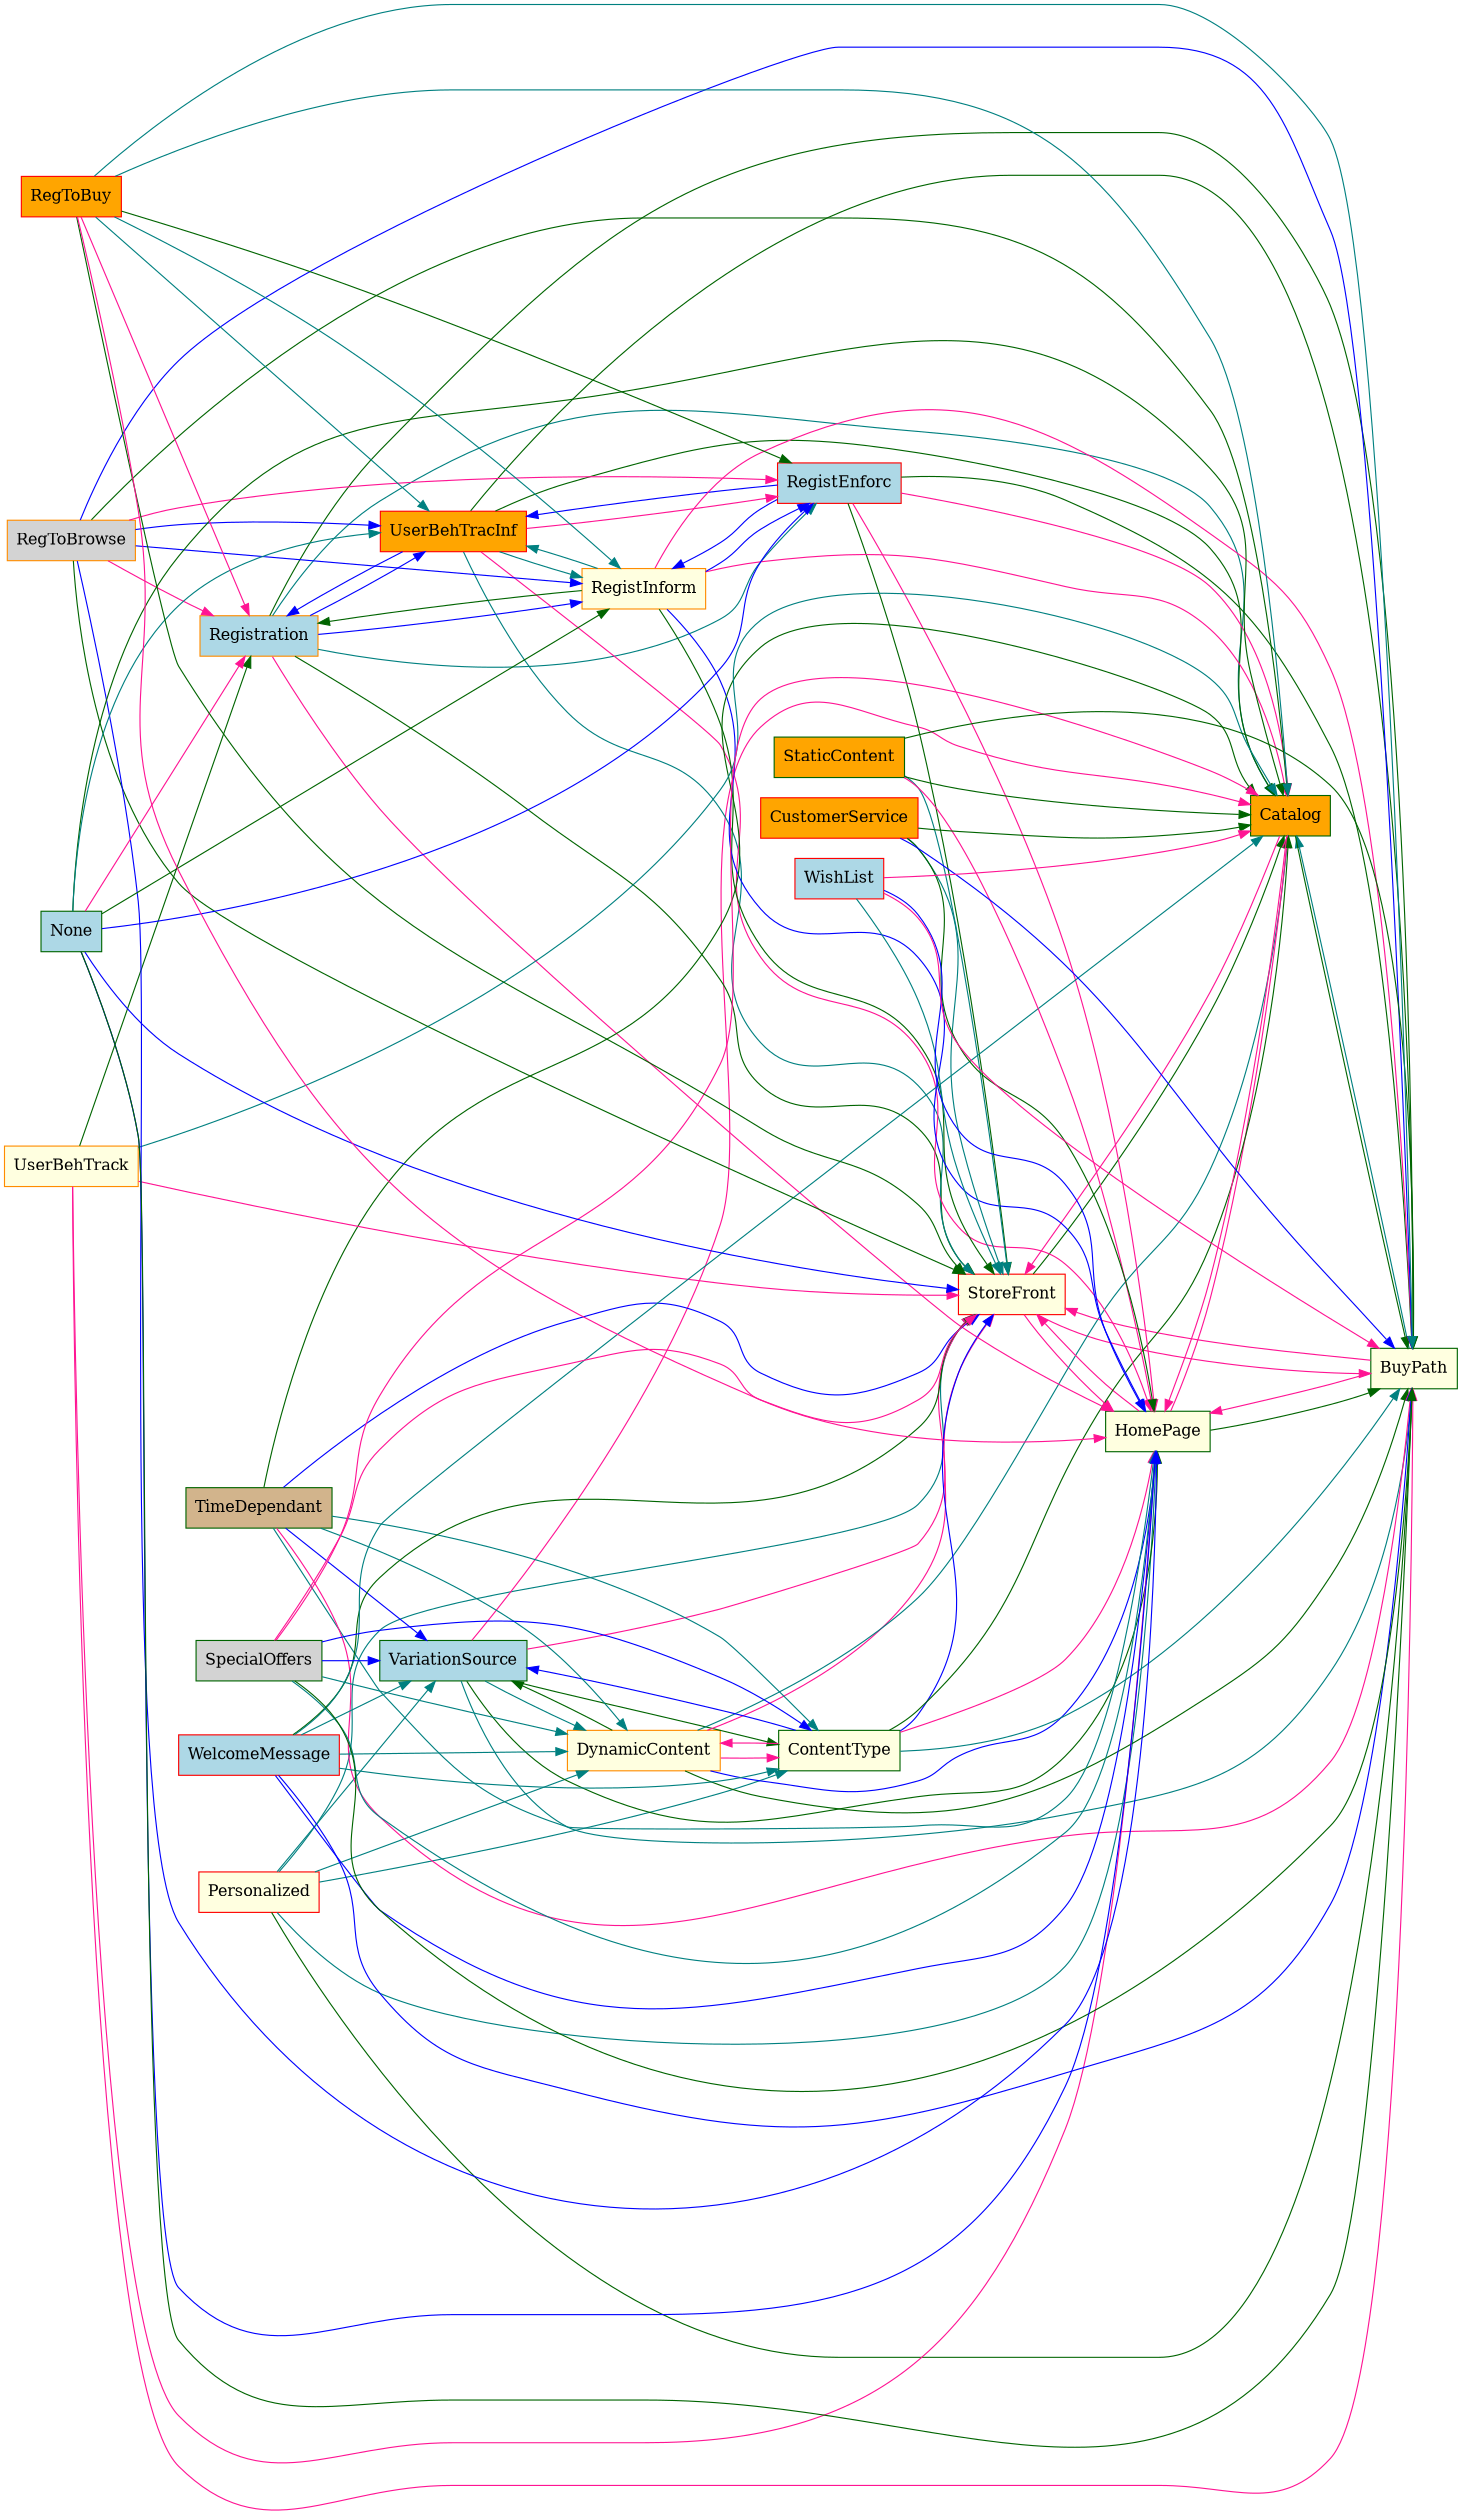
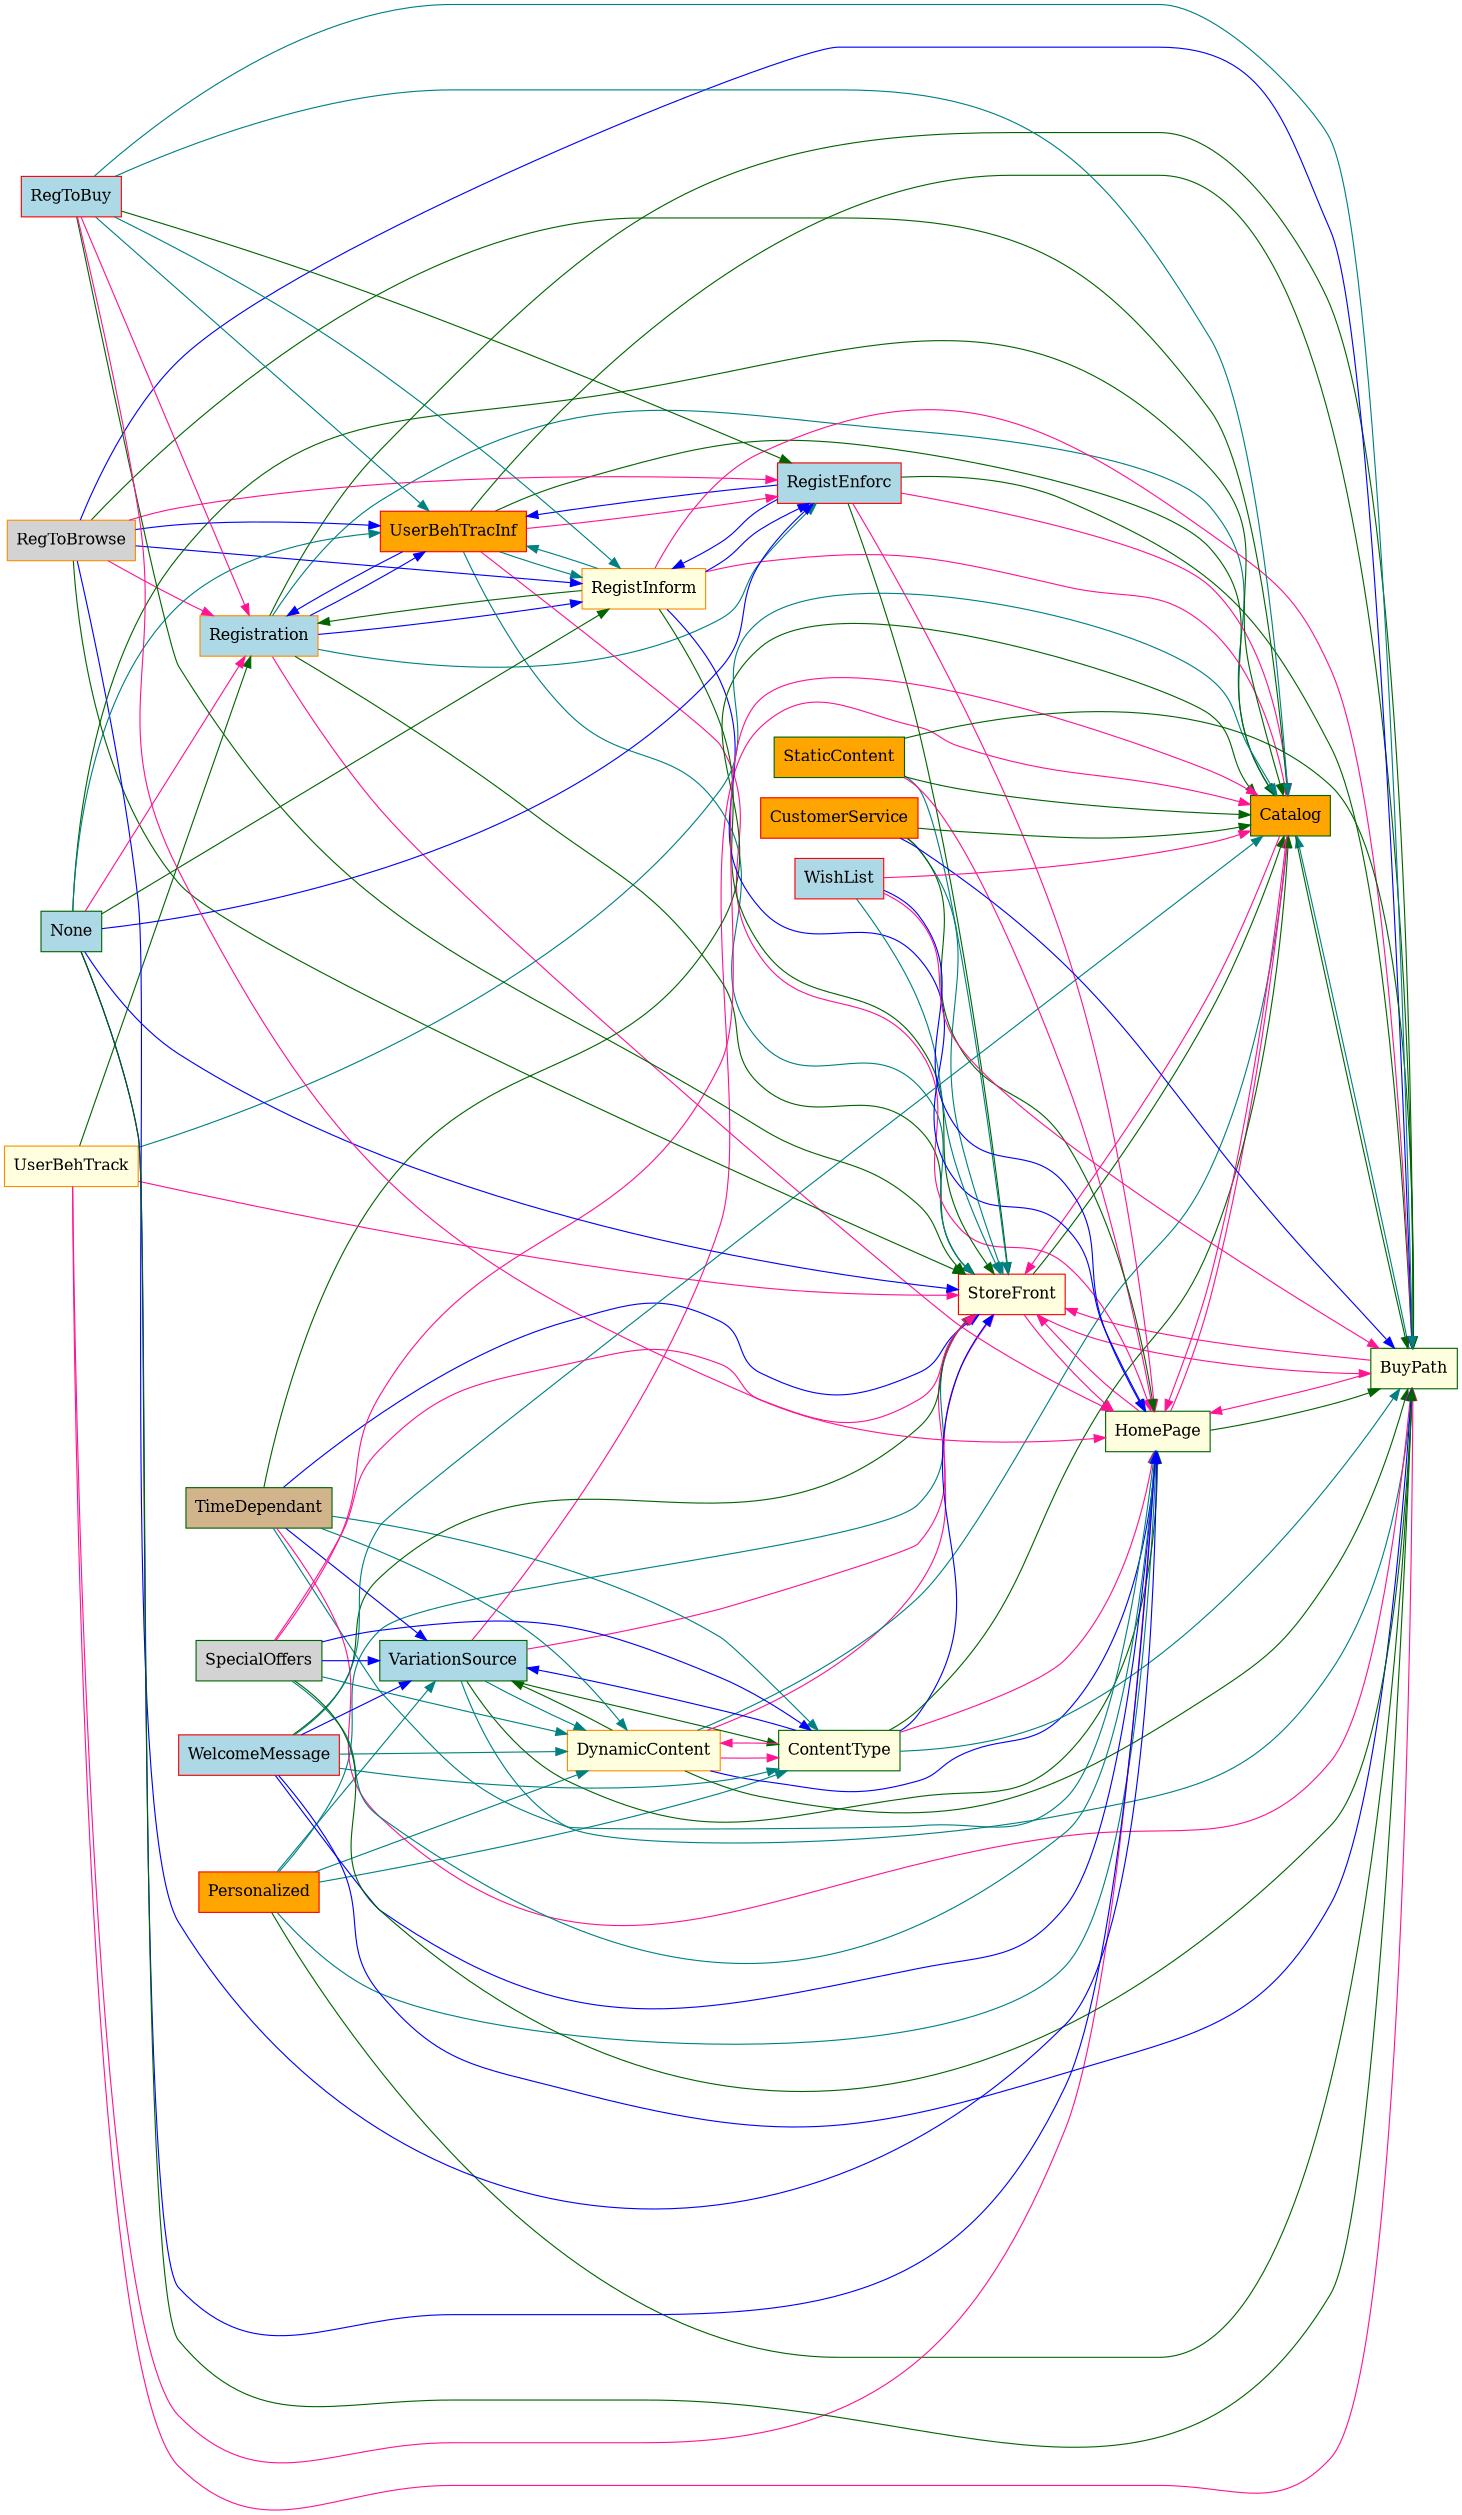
node "RegToBuy": fillcolor orange -> lightblue
edge "WelcomeMessage" -> "VariationSource": color teal -> blue
node "Personalized": fillcolor lightyellow -> orange
